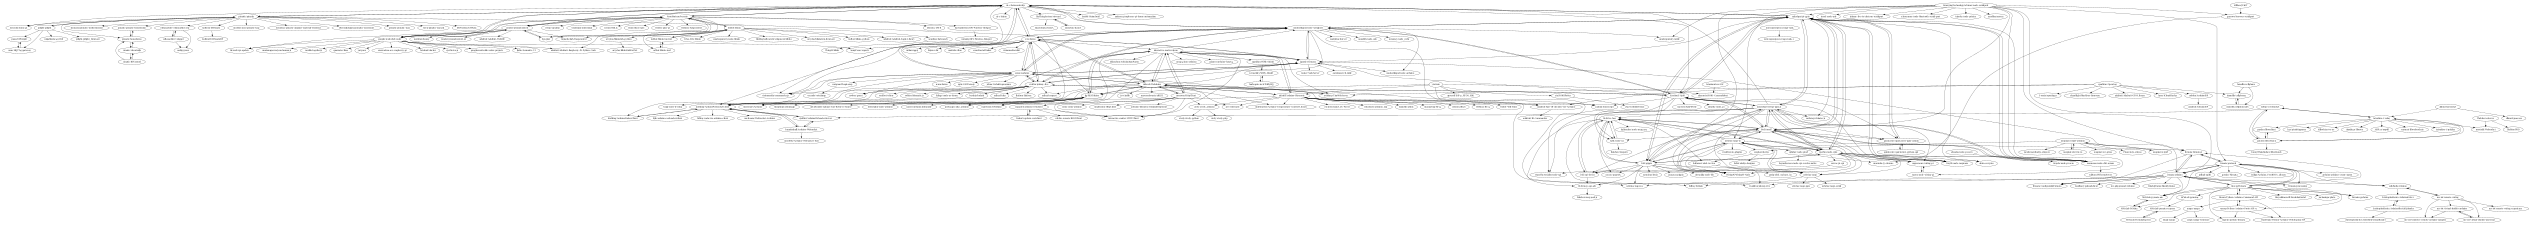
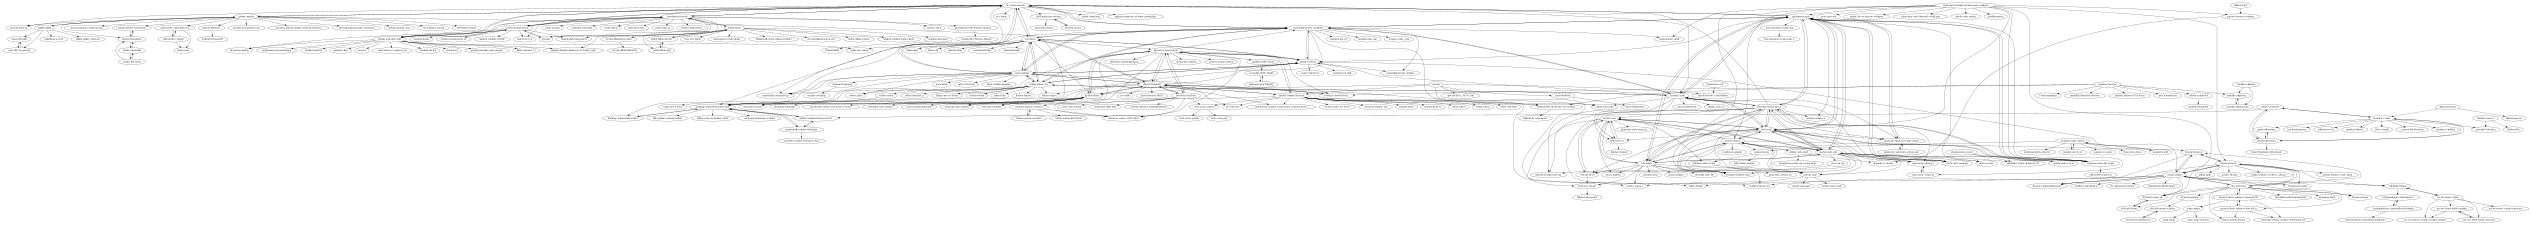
edge "rakeshpai/pi-gpio" -> "mirceageorgescu/raspi-tank": added
node "SamyPesse/tv.js": added
edge "rwldrn/johnny-five" -> "rvagg/node-levelup": now "rockbot/vektor" -> "rvagg/node-levelup"
edge "EmergingTechnologyAdvisors/node-serialport" -> "firmata/firmata.js": removed
node "audstanley/NodeJs-Raspberry-Pi": added
